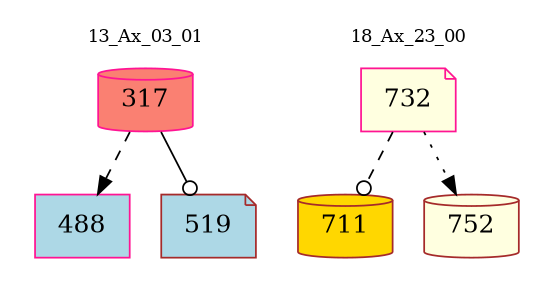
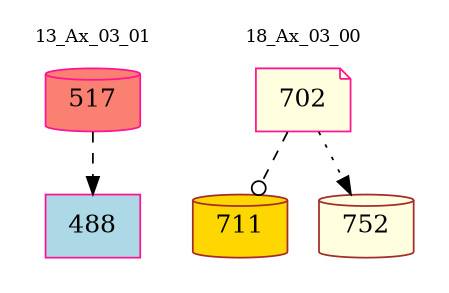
cluster "18_Ax_23_00": label "18_Ax_23_00" -> "18_Ax_03_00"
node "317": label "317" -> "517"
node "732": label "732" -> "702"
node "519": removed
